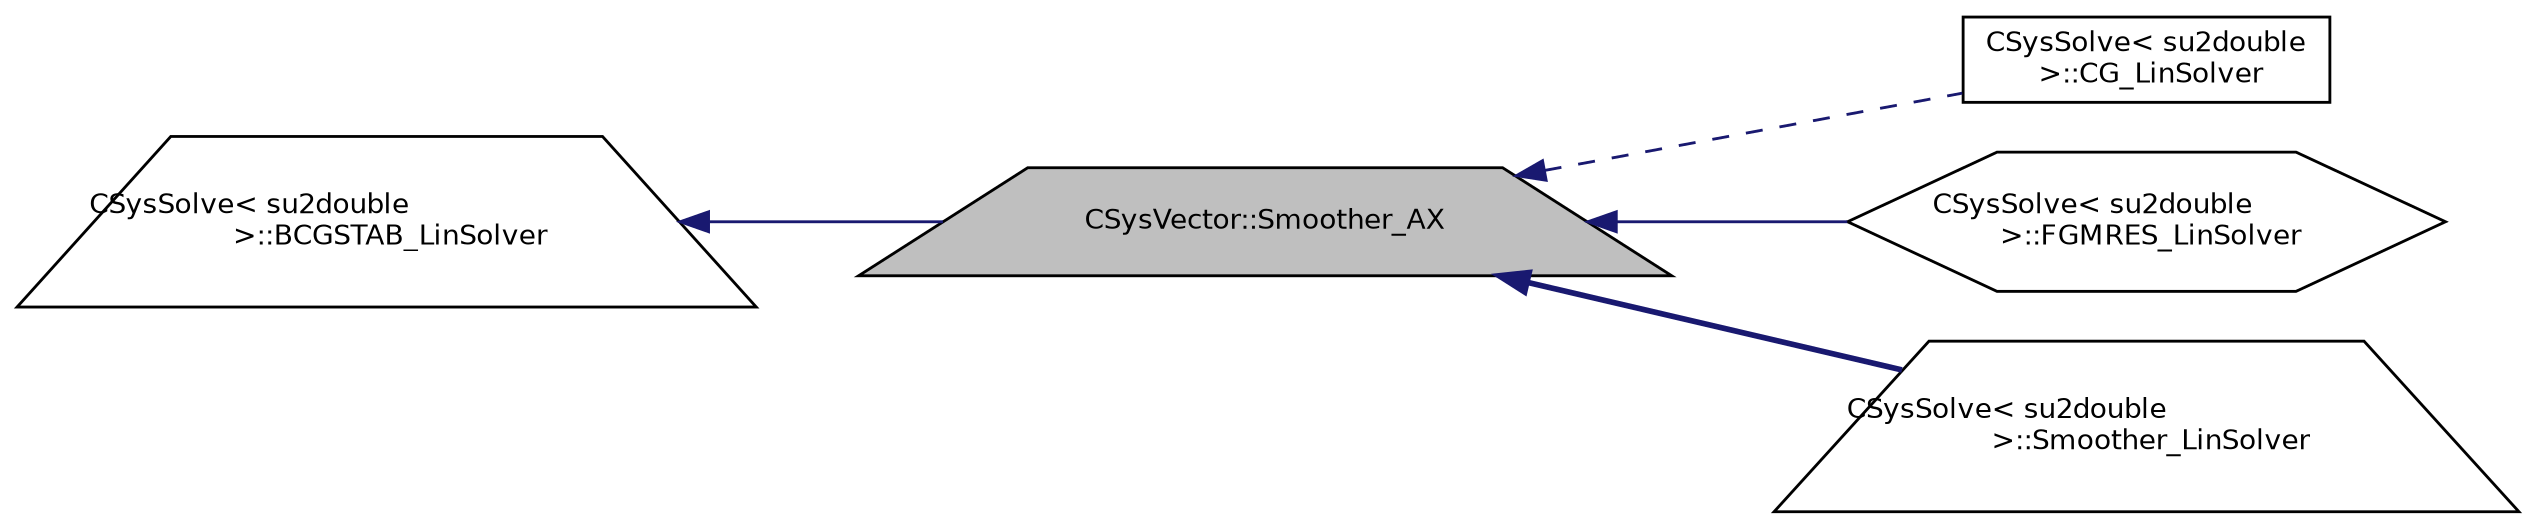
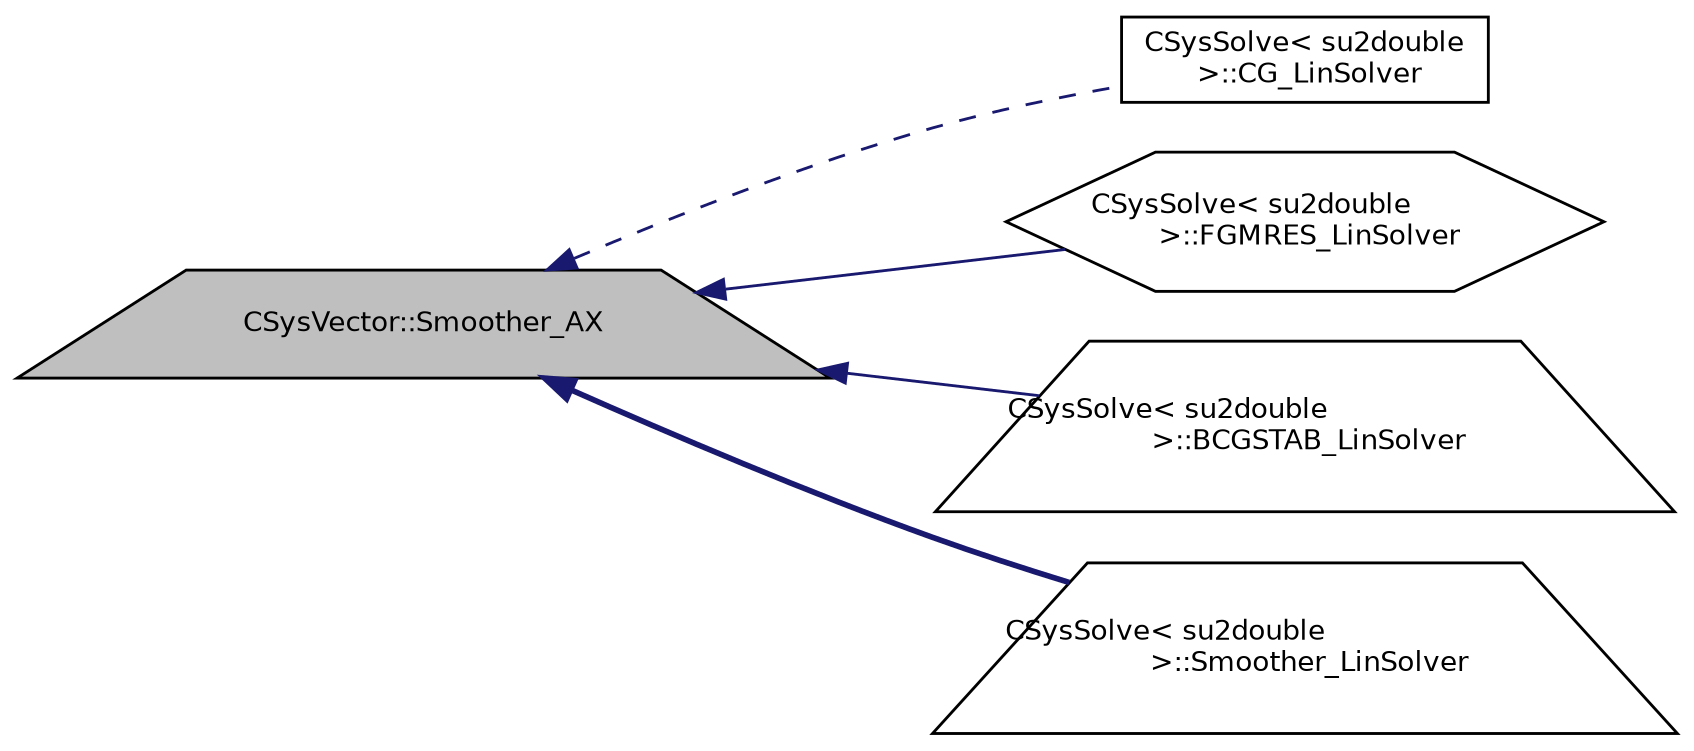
edge "CSysVector::Smoother_AX" -> "CSysSolve< su2double >::BCGSTAB_LinSolver": reversed
